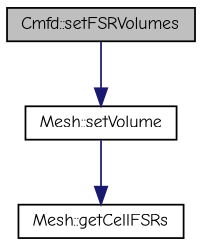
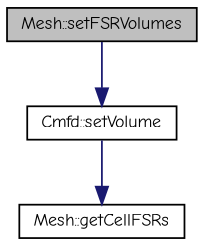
node "Cmfd::setFSRVolumes": label "Cmfd::setFSRVolumes" -> "Mesh::setFSRVolumes"
node "Mesh::setVolume": label "Mesh::setVolume" -> "Cmfd::setVolume"
